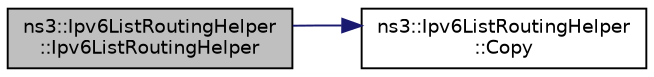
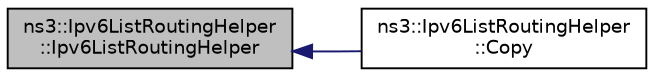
edge "ns3::Ipv6ListRoutingHelper ::Ipv6ListRoutingHelper" -> "ns3::Ipv6ListRoutingHelper ::Copy": reversed
